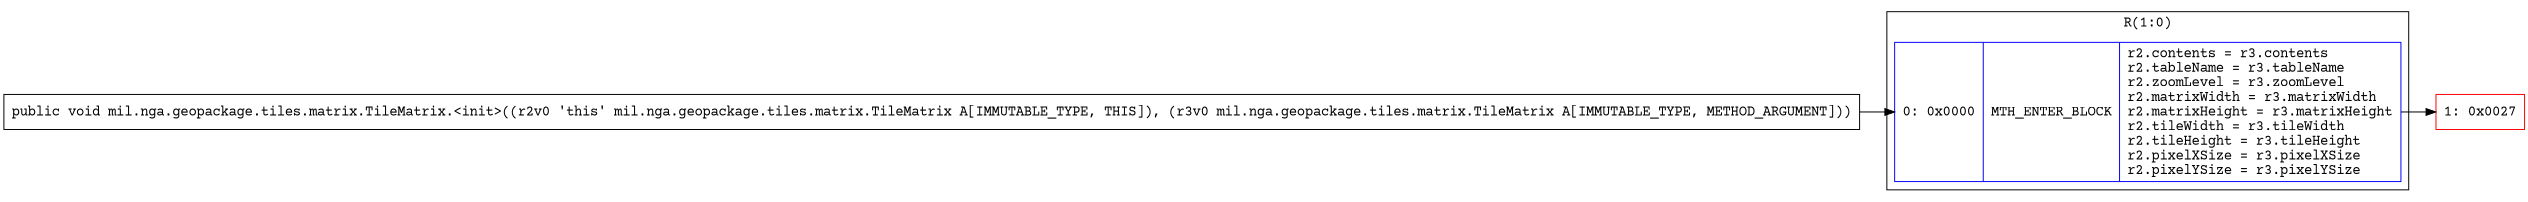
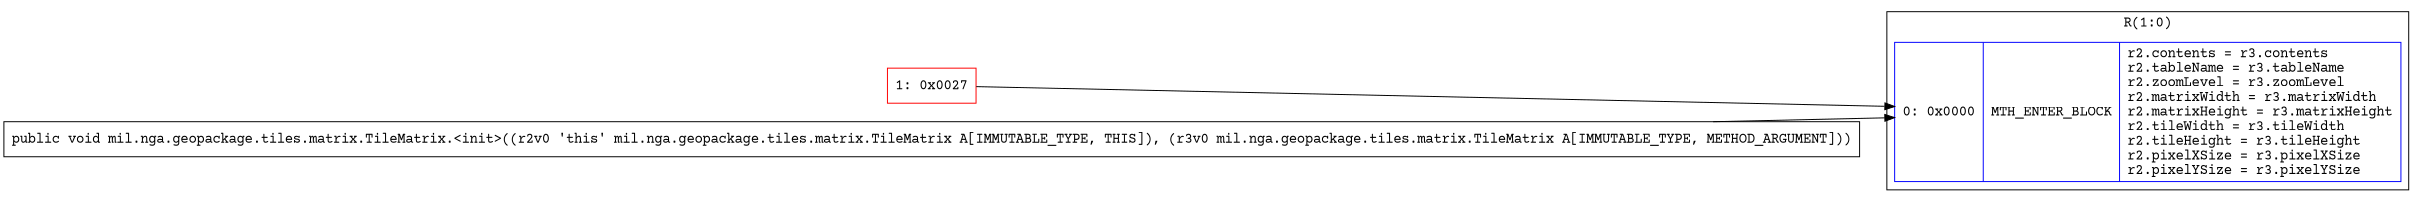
edge "0: 0x0000" -> "1: 0x0027": reversed
